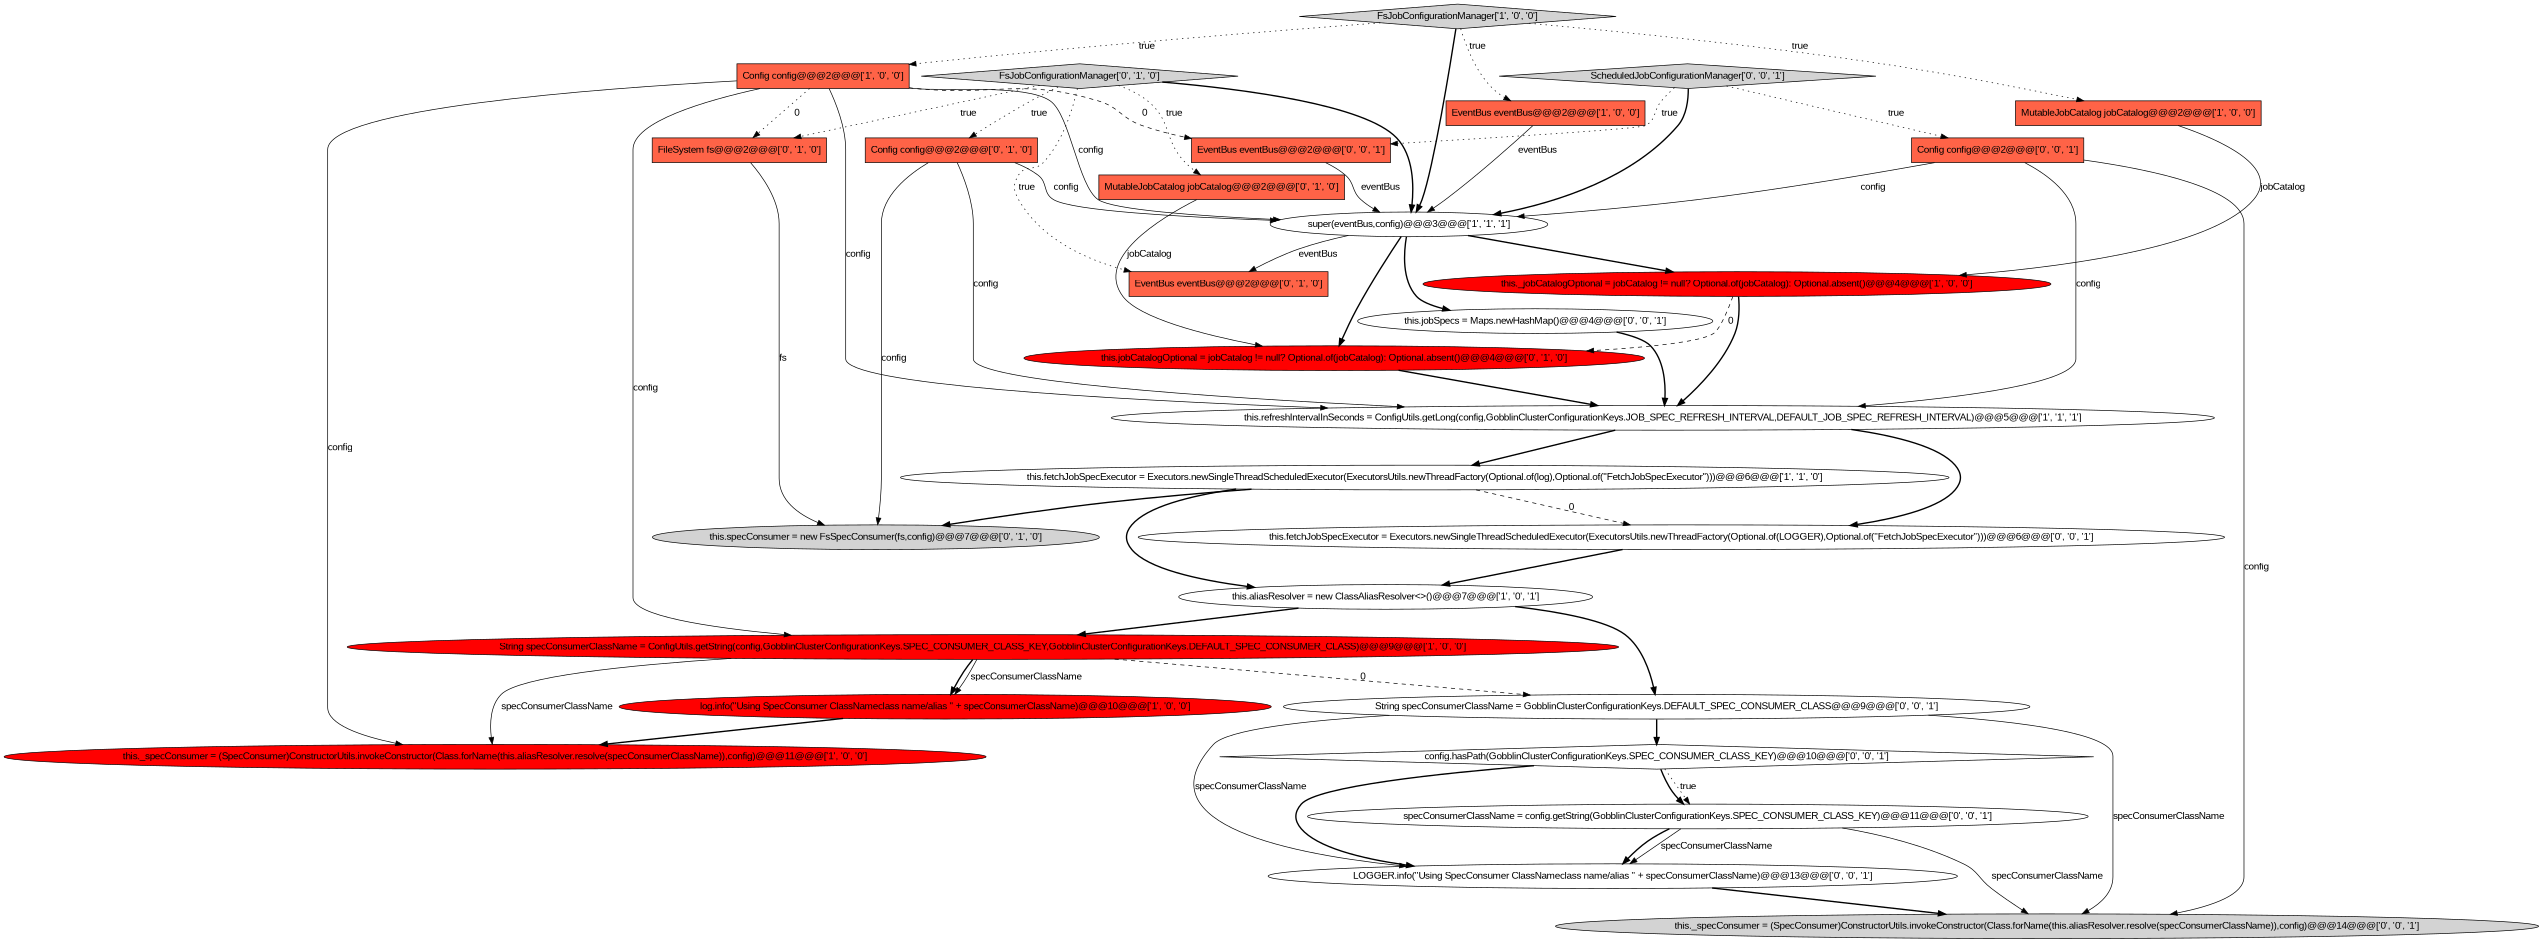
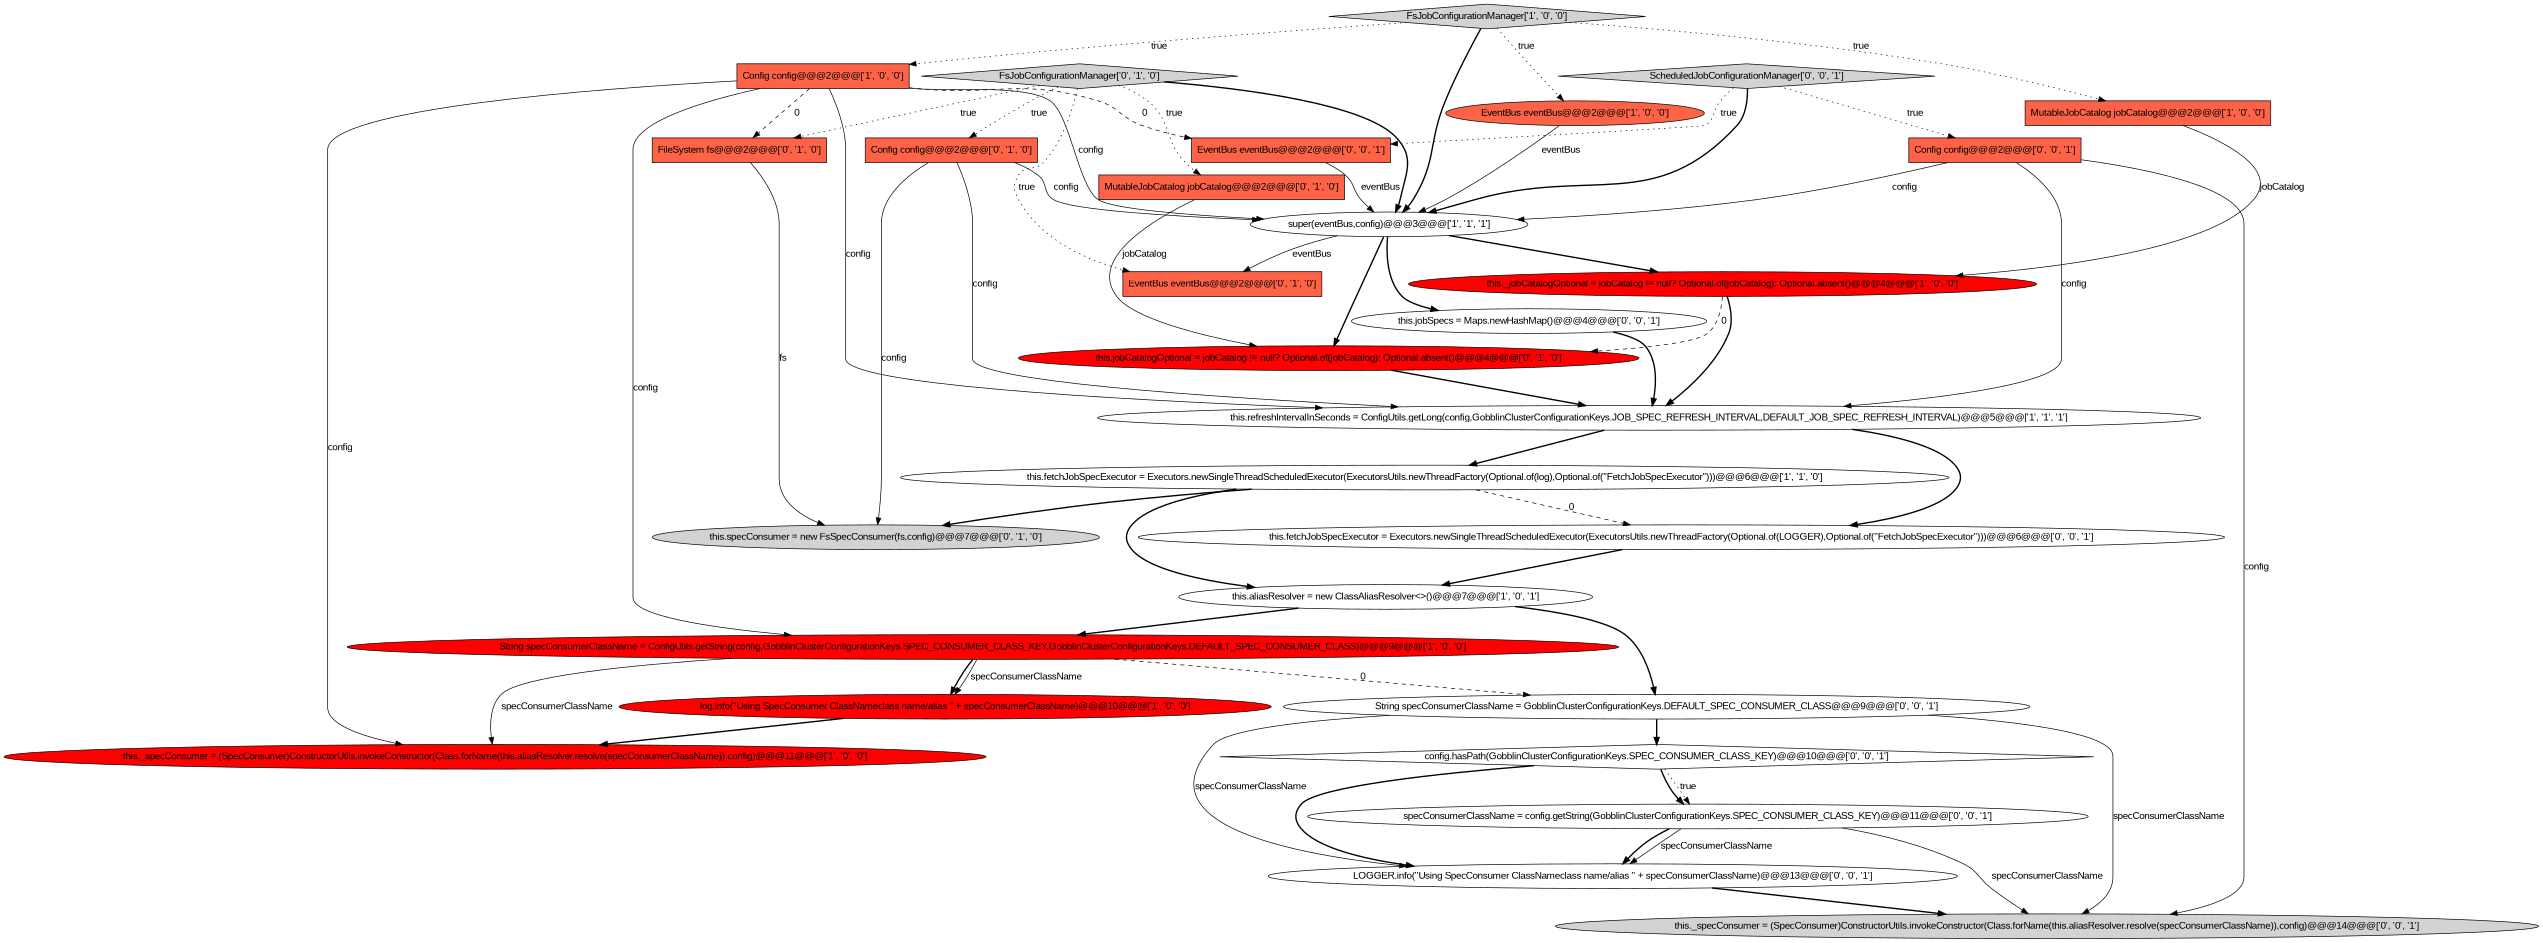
edge "Config config@@@2@@@['1', '0', '0']" -> "FileSystem fs@@@2@@@['0', '1', '0']": style dotted -> dashed
node "EventBus eventBus@@@2@@@['1', '0', '0']": shape box -> ellipse
